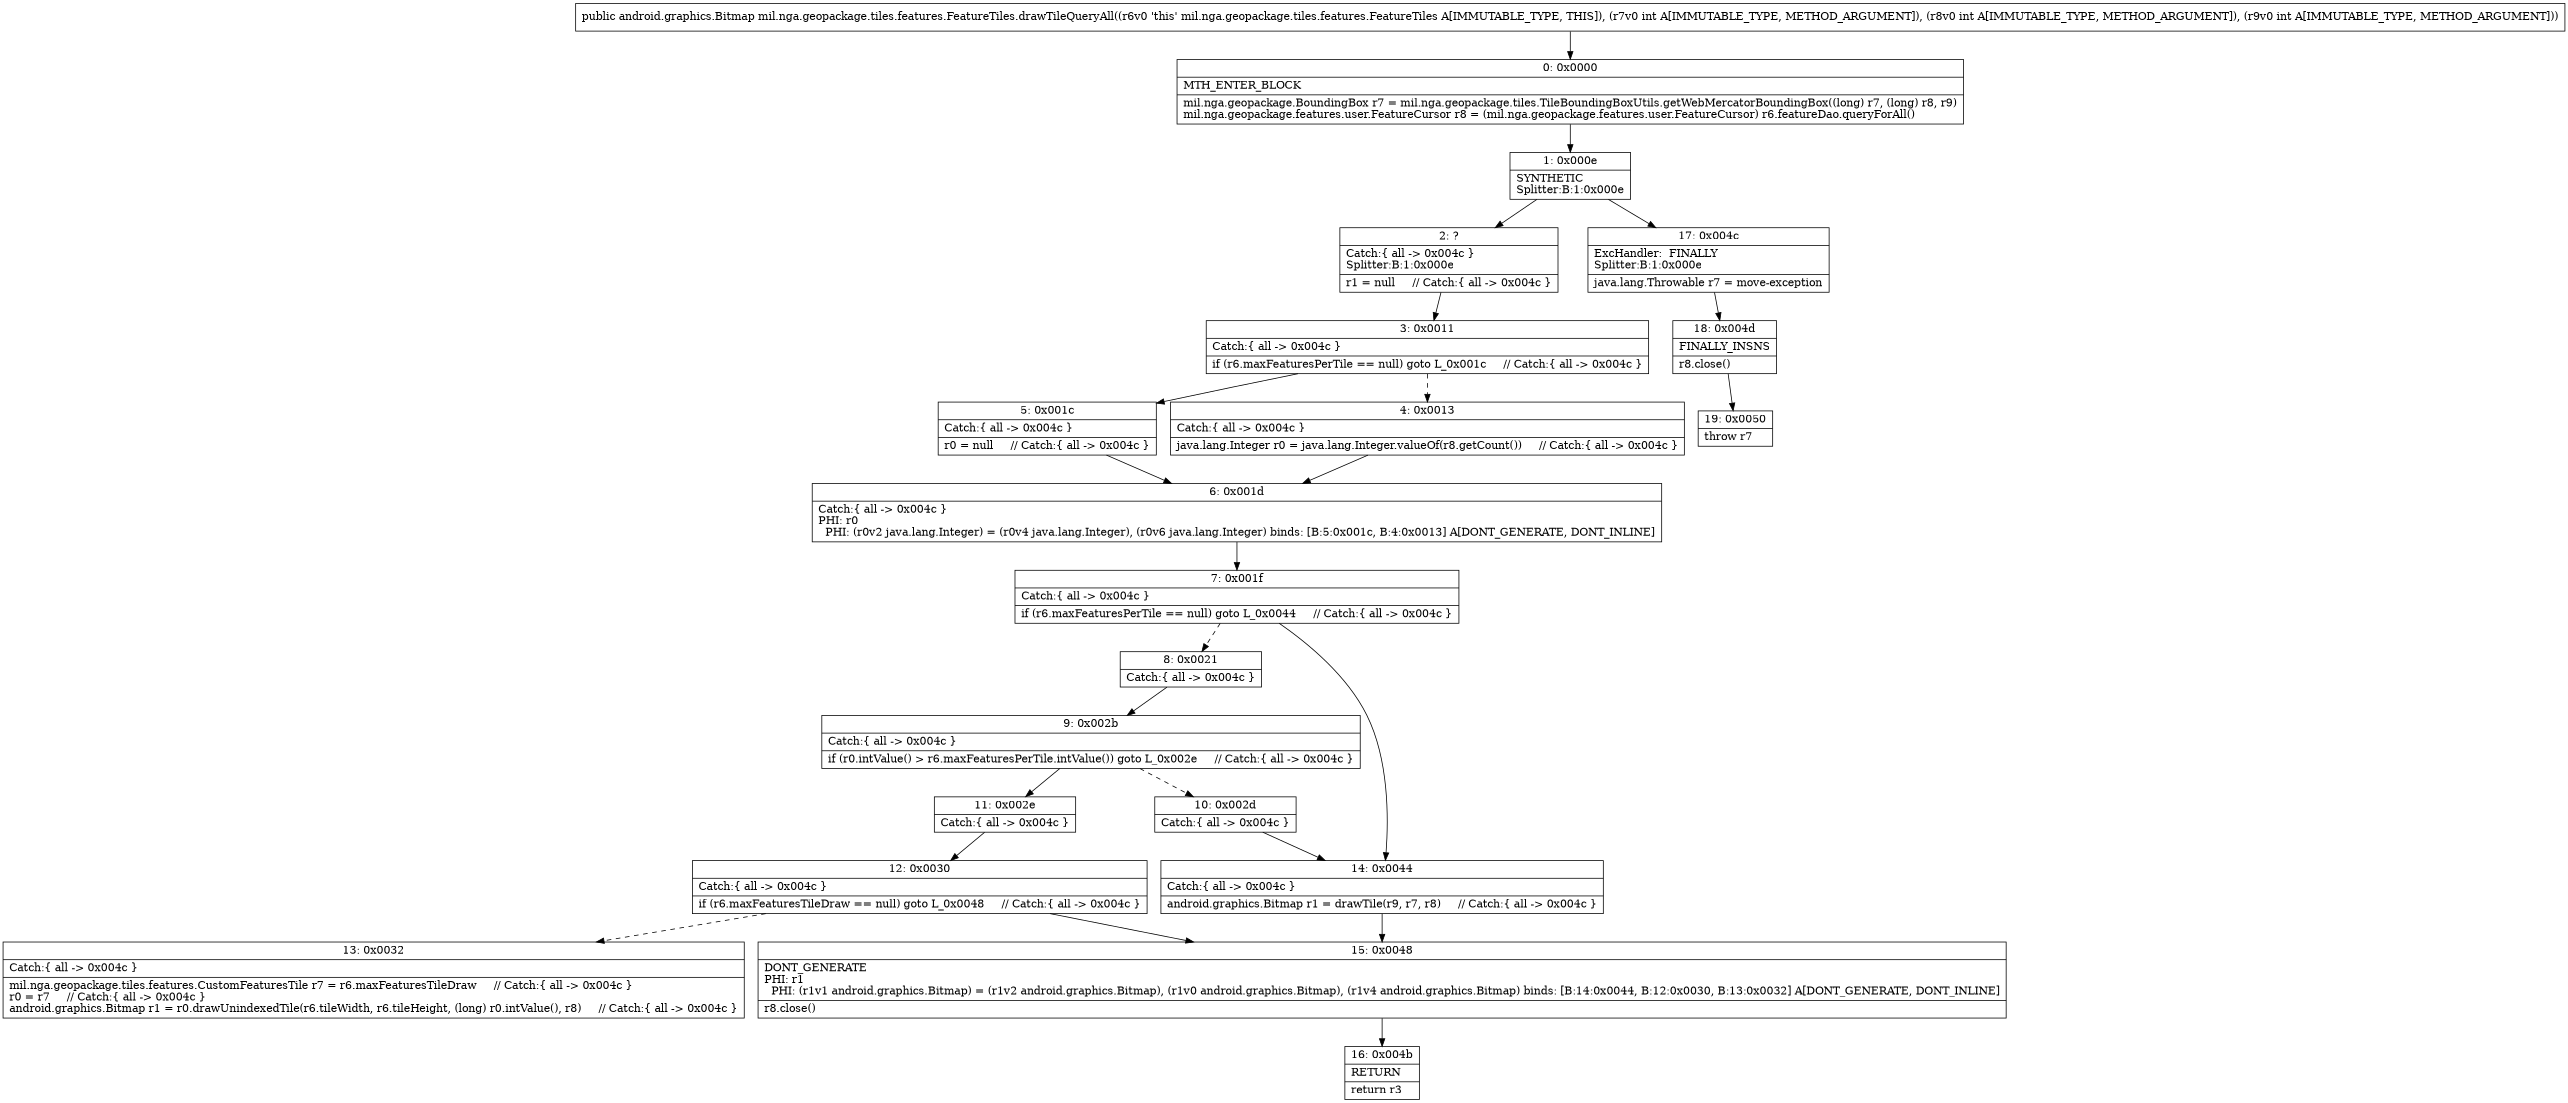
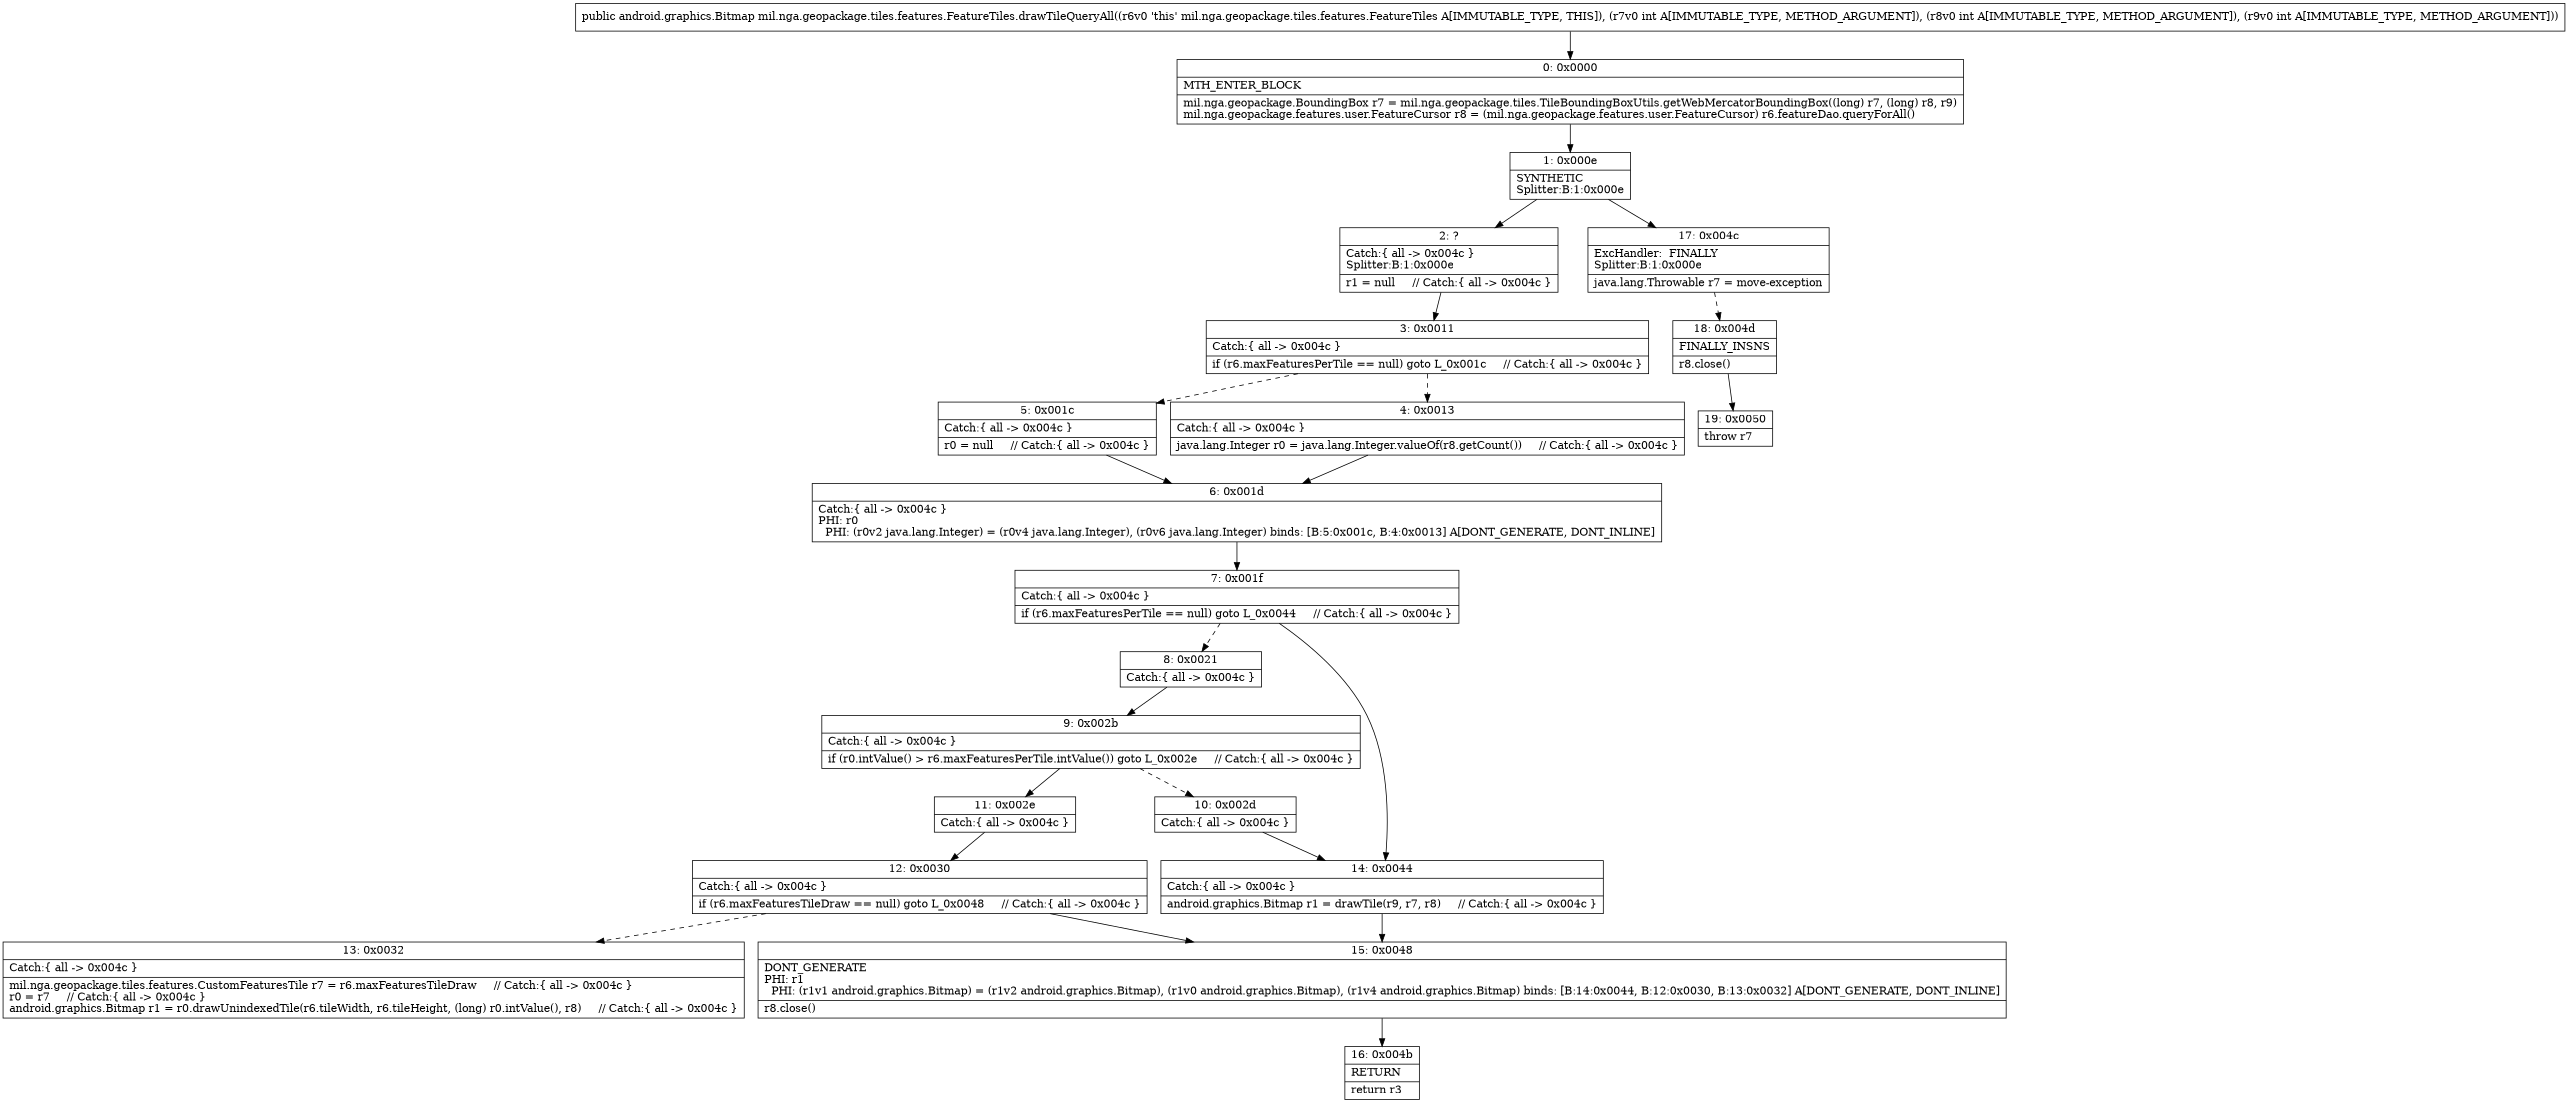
edge "17: 0x004c" -> "18: 0x004d": style solid -> dashed
edge "3: 0x0011" -> "5: 0x001c": style solid -> dashed
